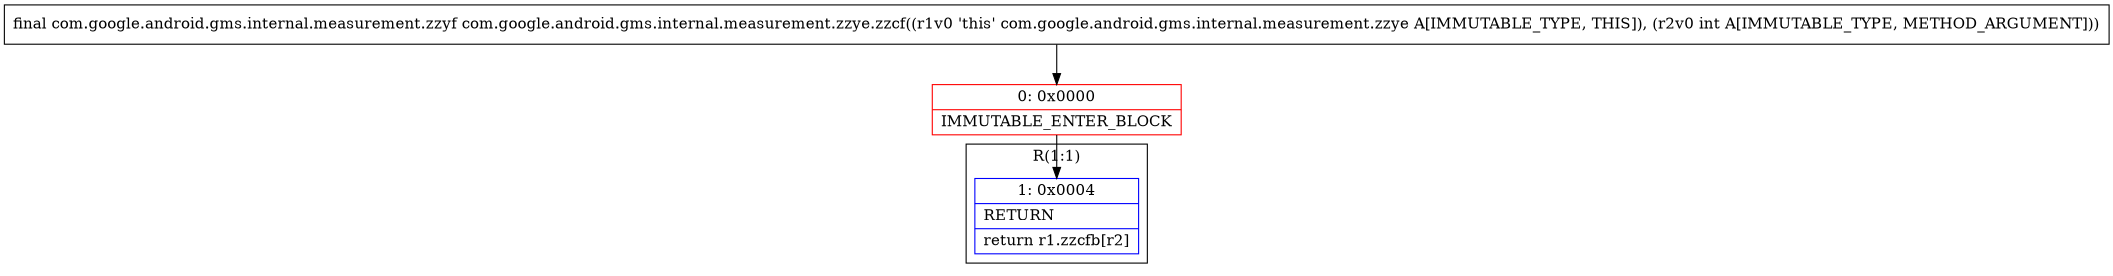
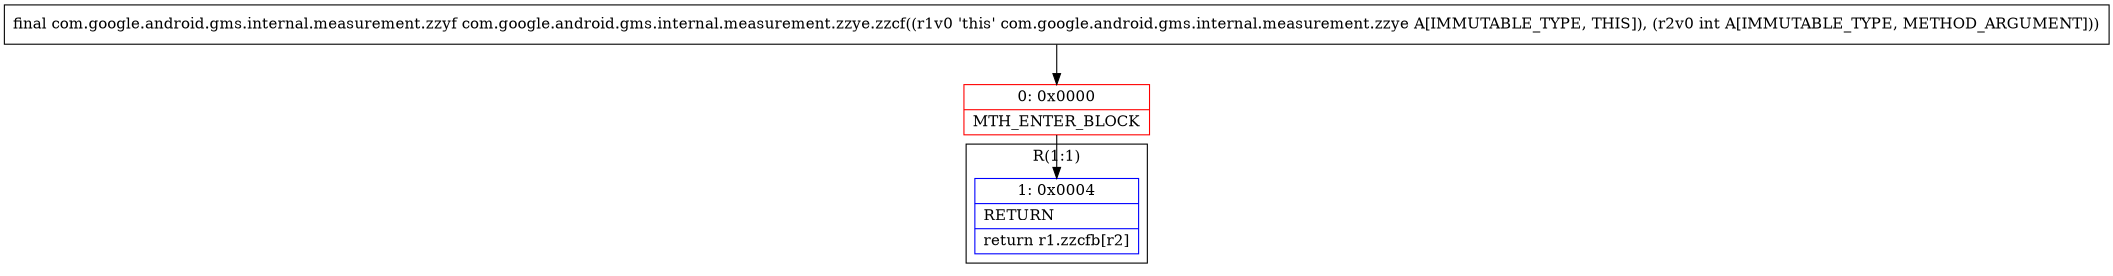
node "0: 0x0000": text "IMMUTABLE_ENTER_BLOCK" -> "MTH_ENTER_BLOCK"
